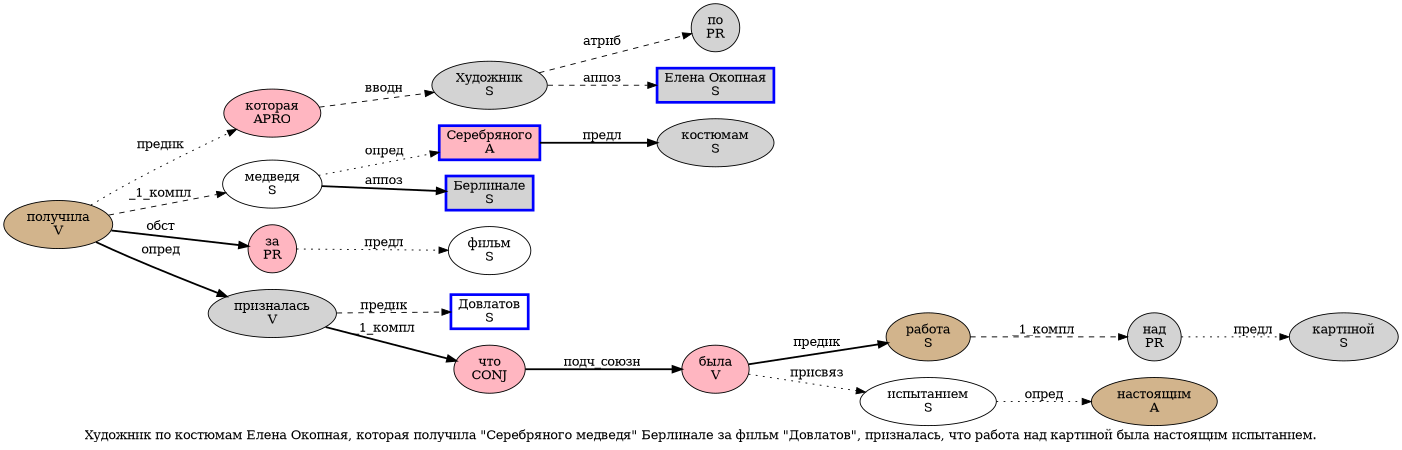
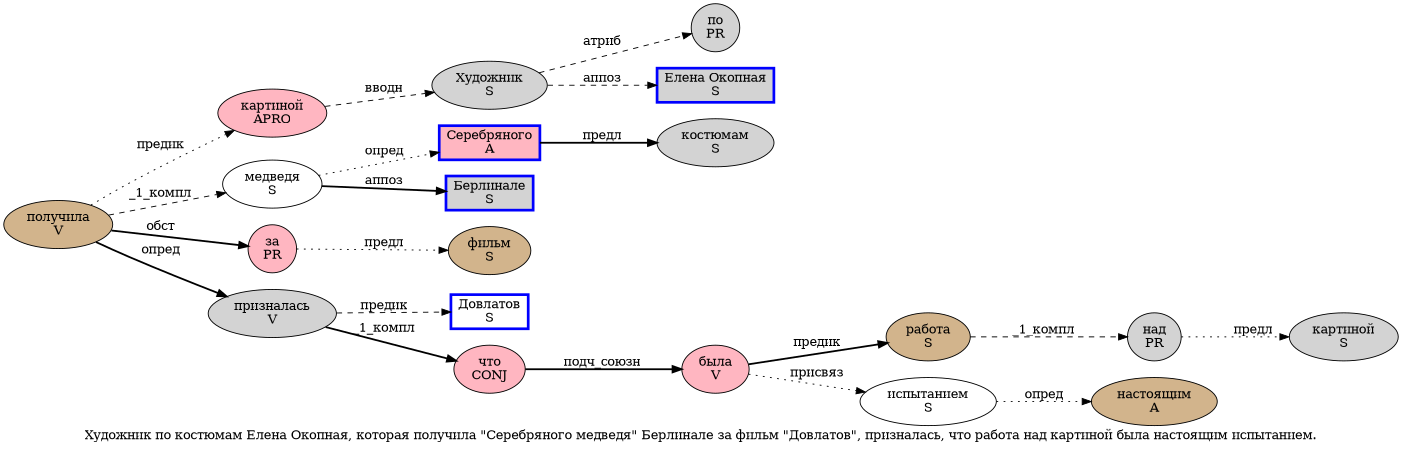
node "которая APRO": label "которая APRO" -> "картиной APRO"
node "фильм S": fillcolor white -> tan
